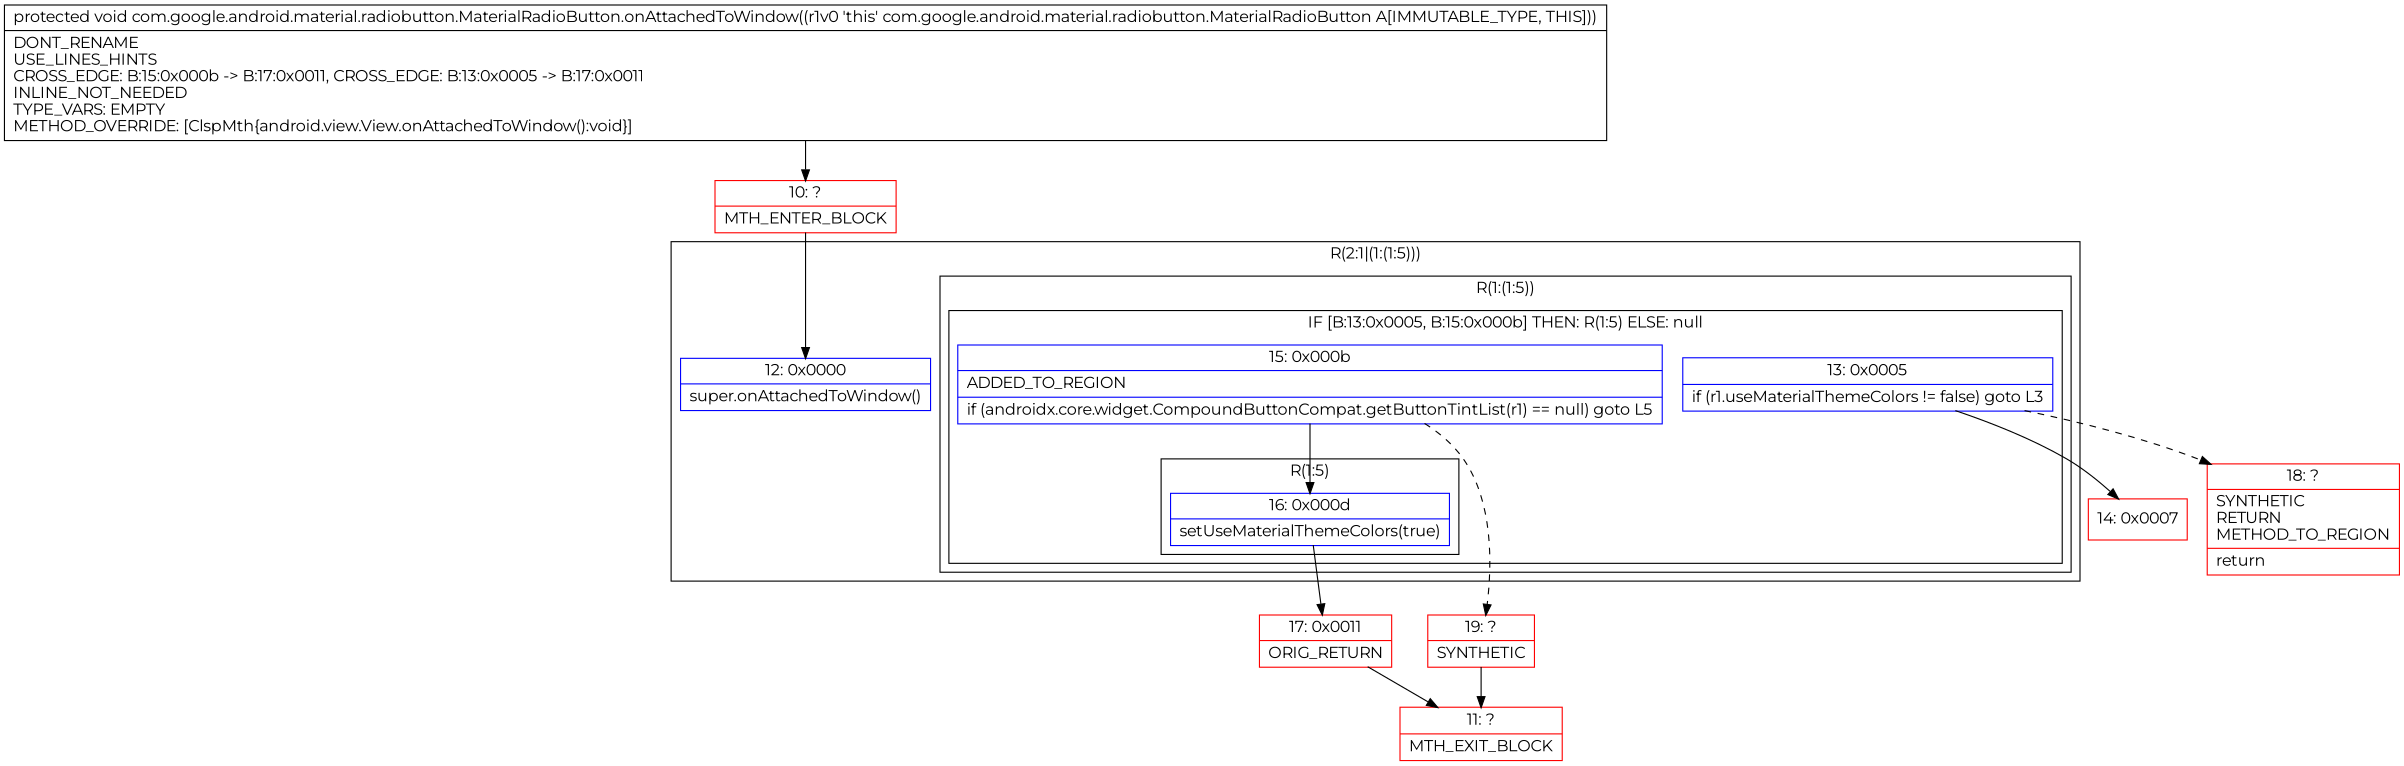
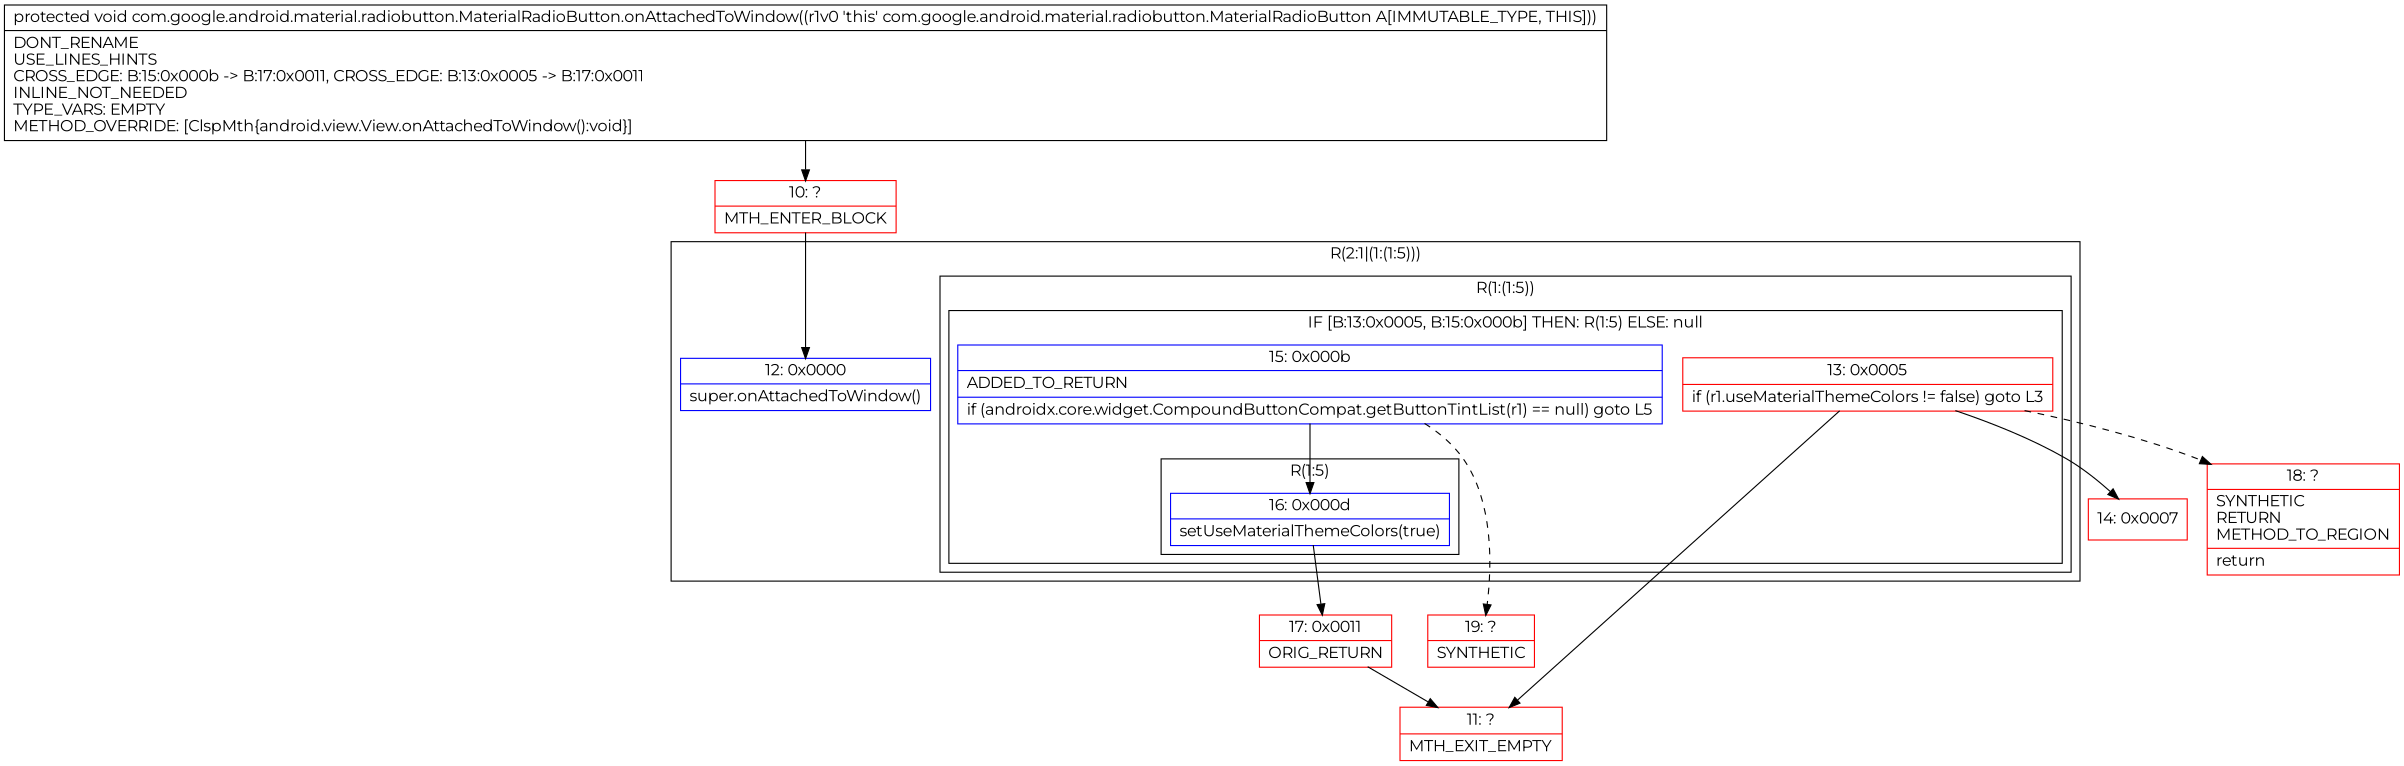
node "15: 0x000b": text "ADDED_TO_REGION" -> "ADDED_TO_RETURN"
node "13: 0x0005": color blue -> red
edge "19: ?" -> "11: ?": now "13: 0x0005" -> "11: ?"
node "11: ?": text "MTH_EXIT_BLOCK" -> "MTH_EXIT_EMPTY"
